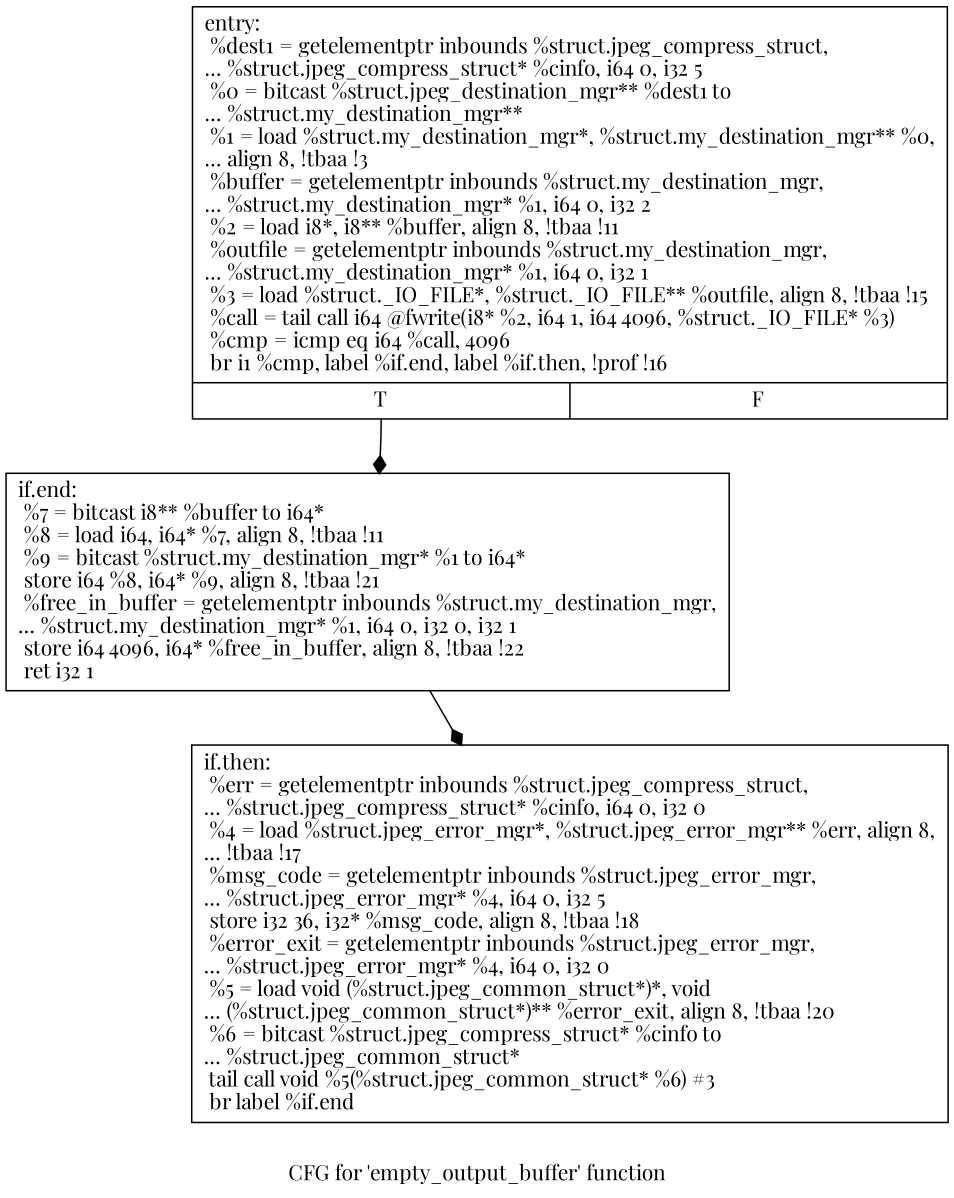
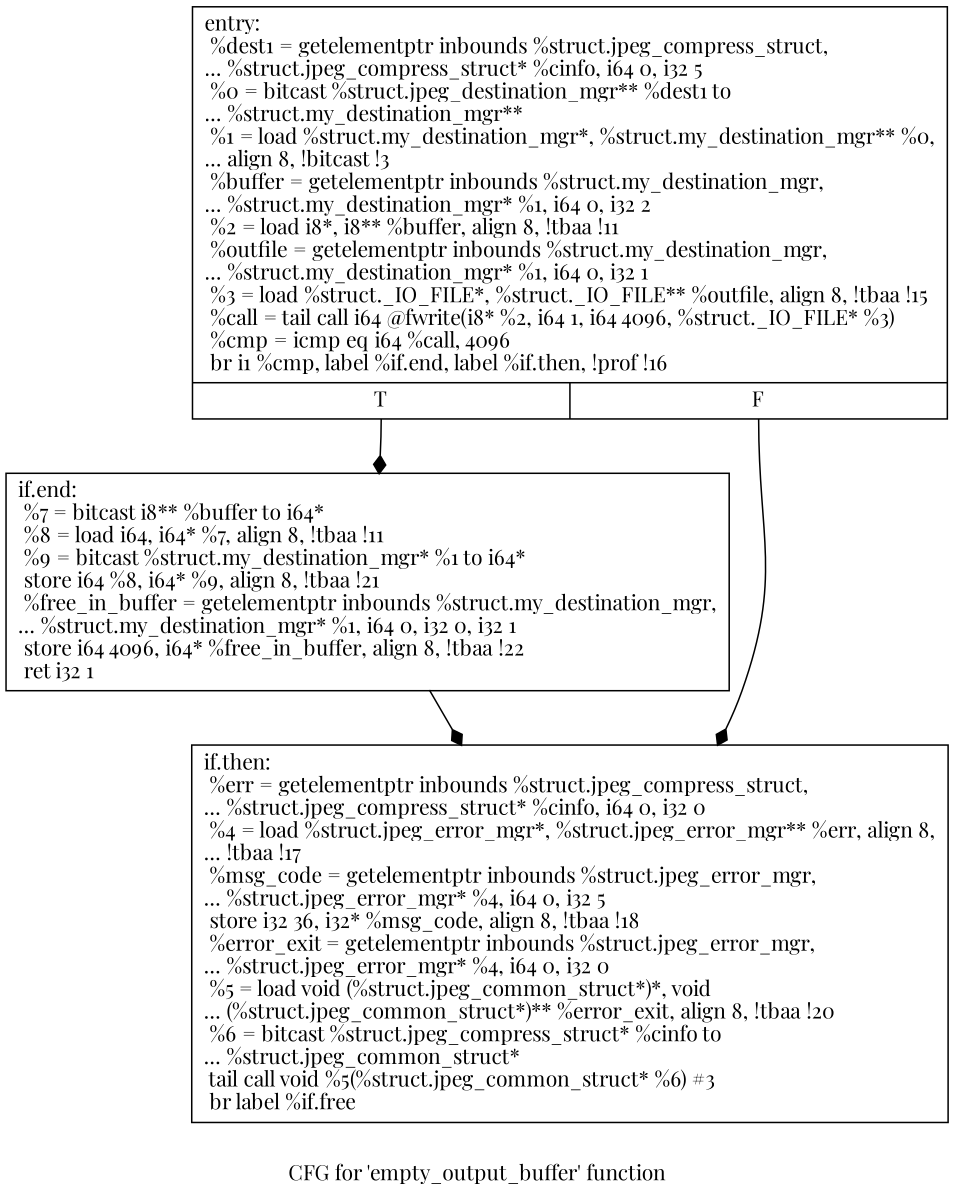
node "entry:": text "... align 8, !tbaa !3" -> "... align 8, !bitcast !3"
edge "entry:" -> "if.then:": added
node "if.then:": text "br label %if.end" -> "br label %if.free"
